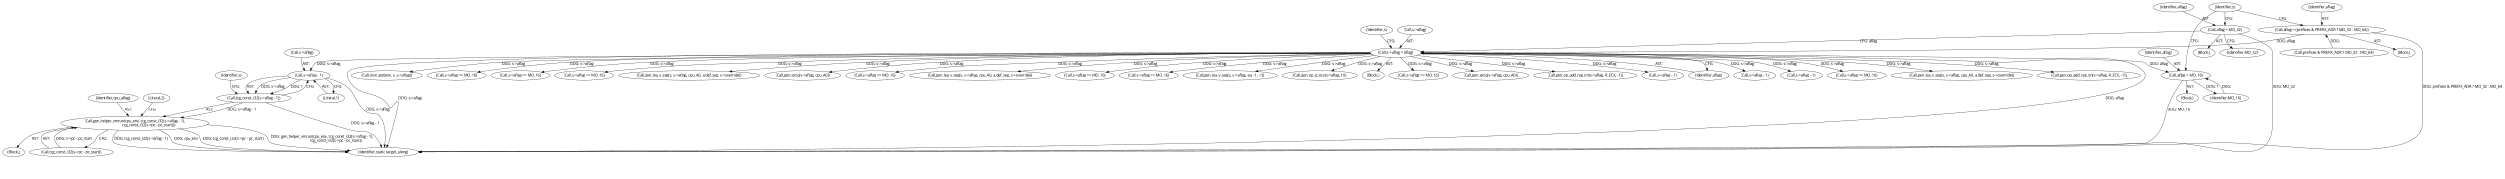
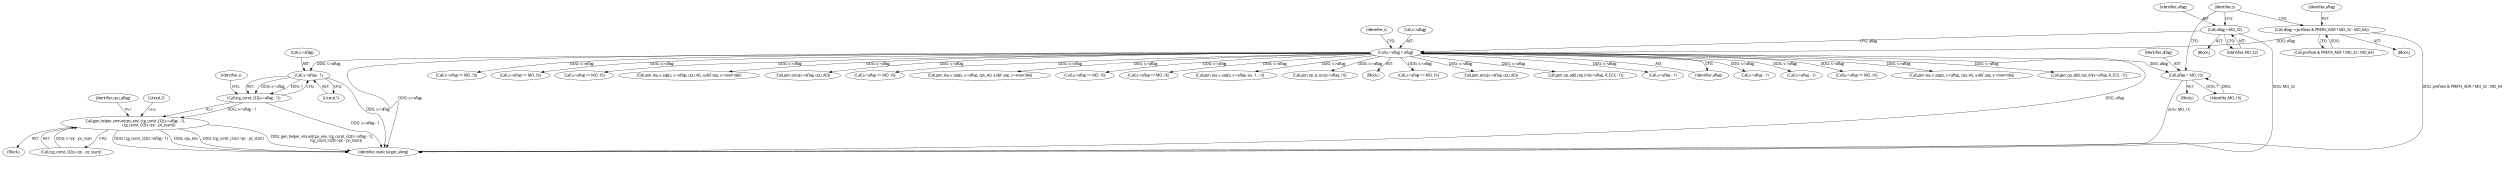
edge "(Call,aflag = (prefixes & PREFIX_ADR ? MO_32 : MO_64))" -> "(Call,prefixes & PREFIX_ADR ? MO_32 : MO_64)": added, label "CFG:"
edge "(Identifier,MO_32)" -> "(Call,aflag = MO_32)": added, label "AST:"
node "(Call,insn_get(env, s, s->aflag))": removed
